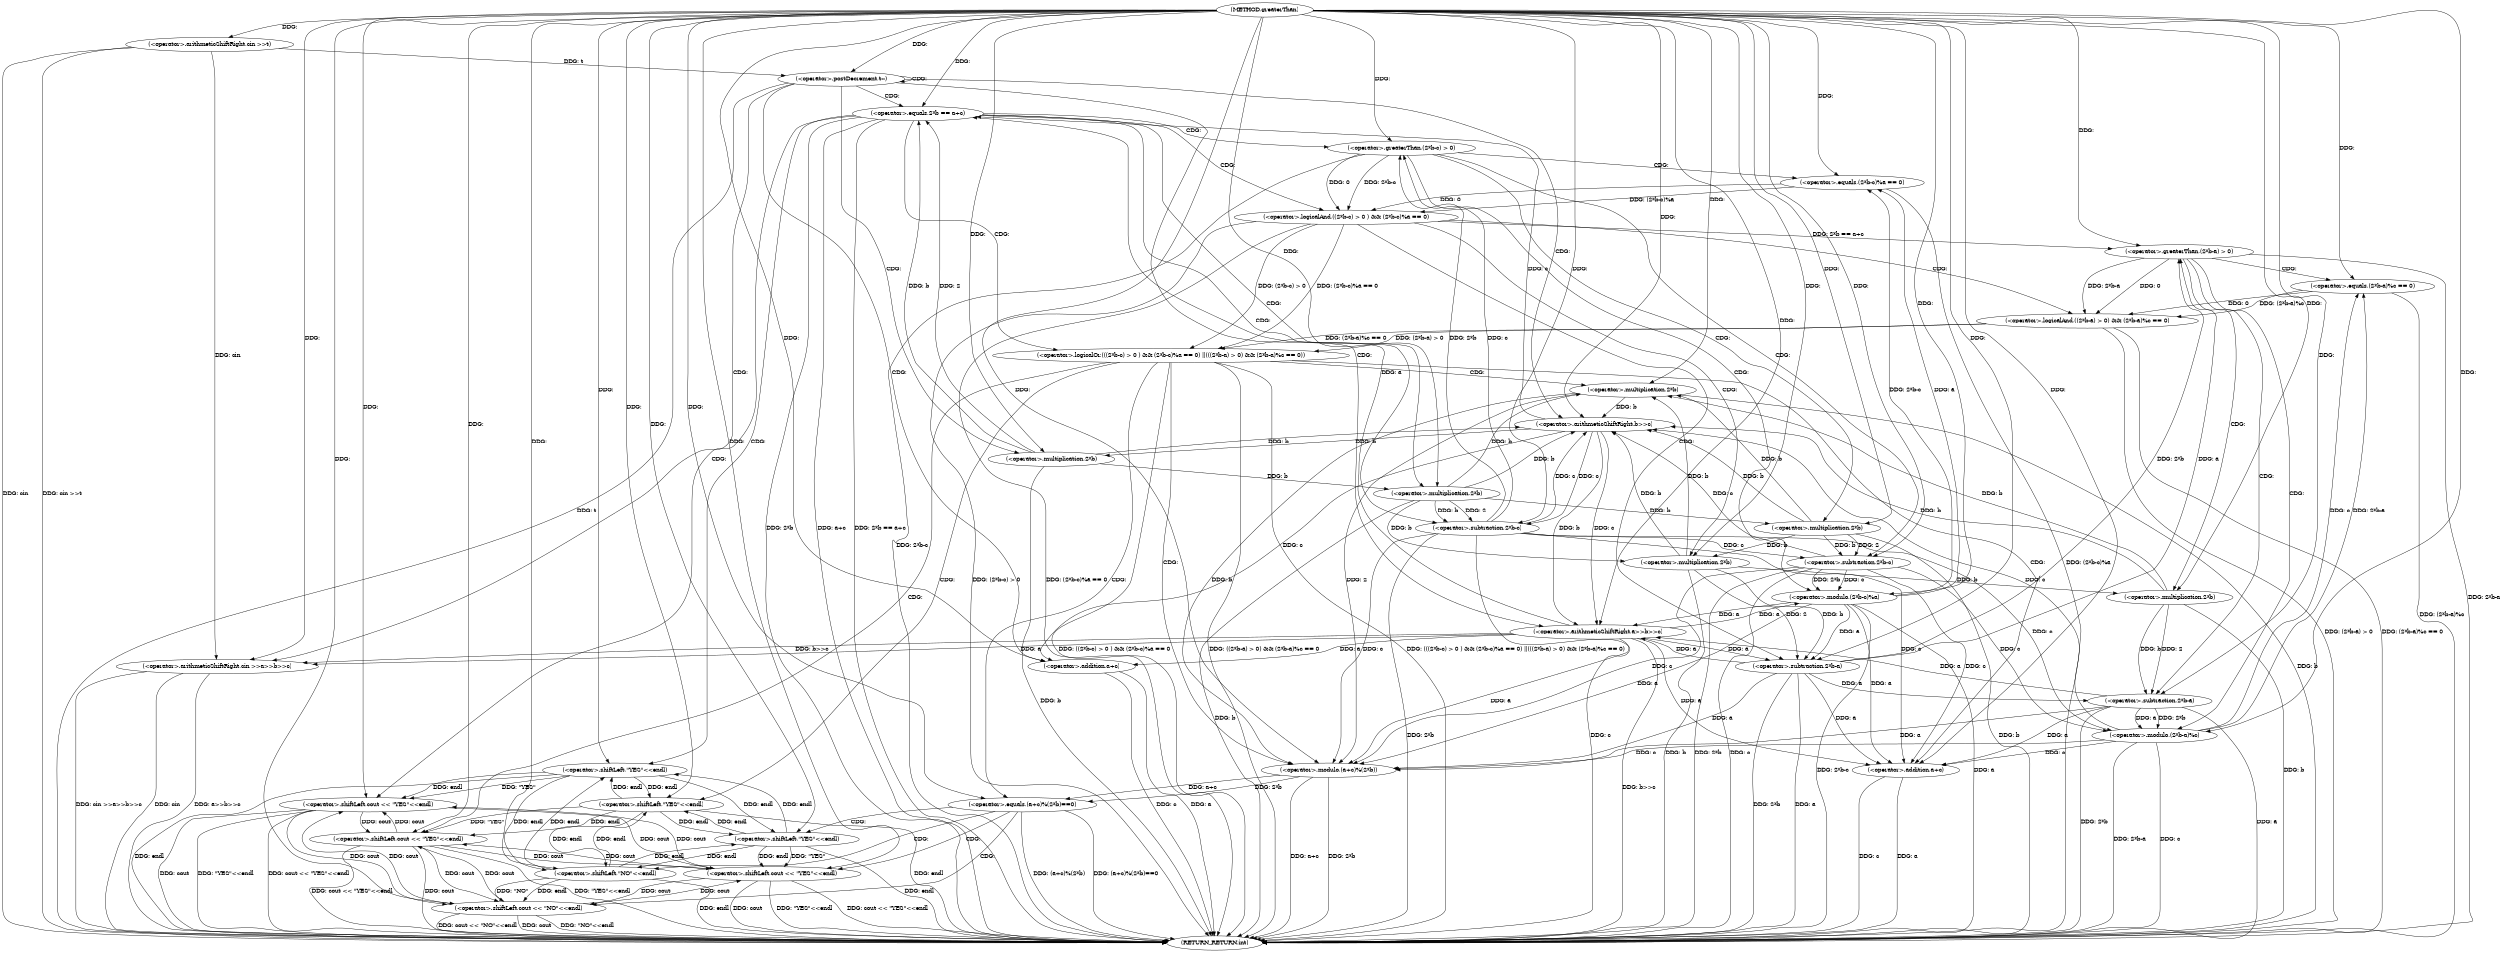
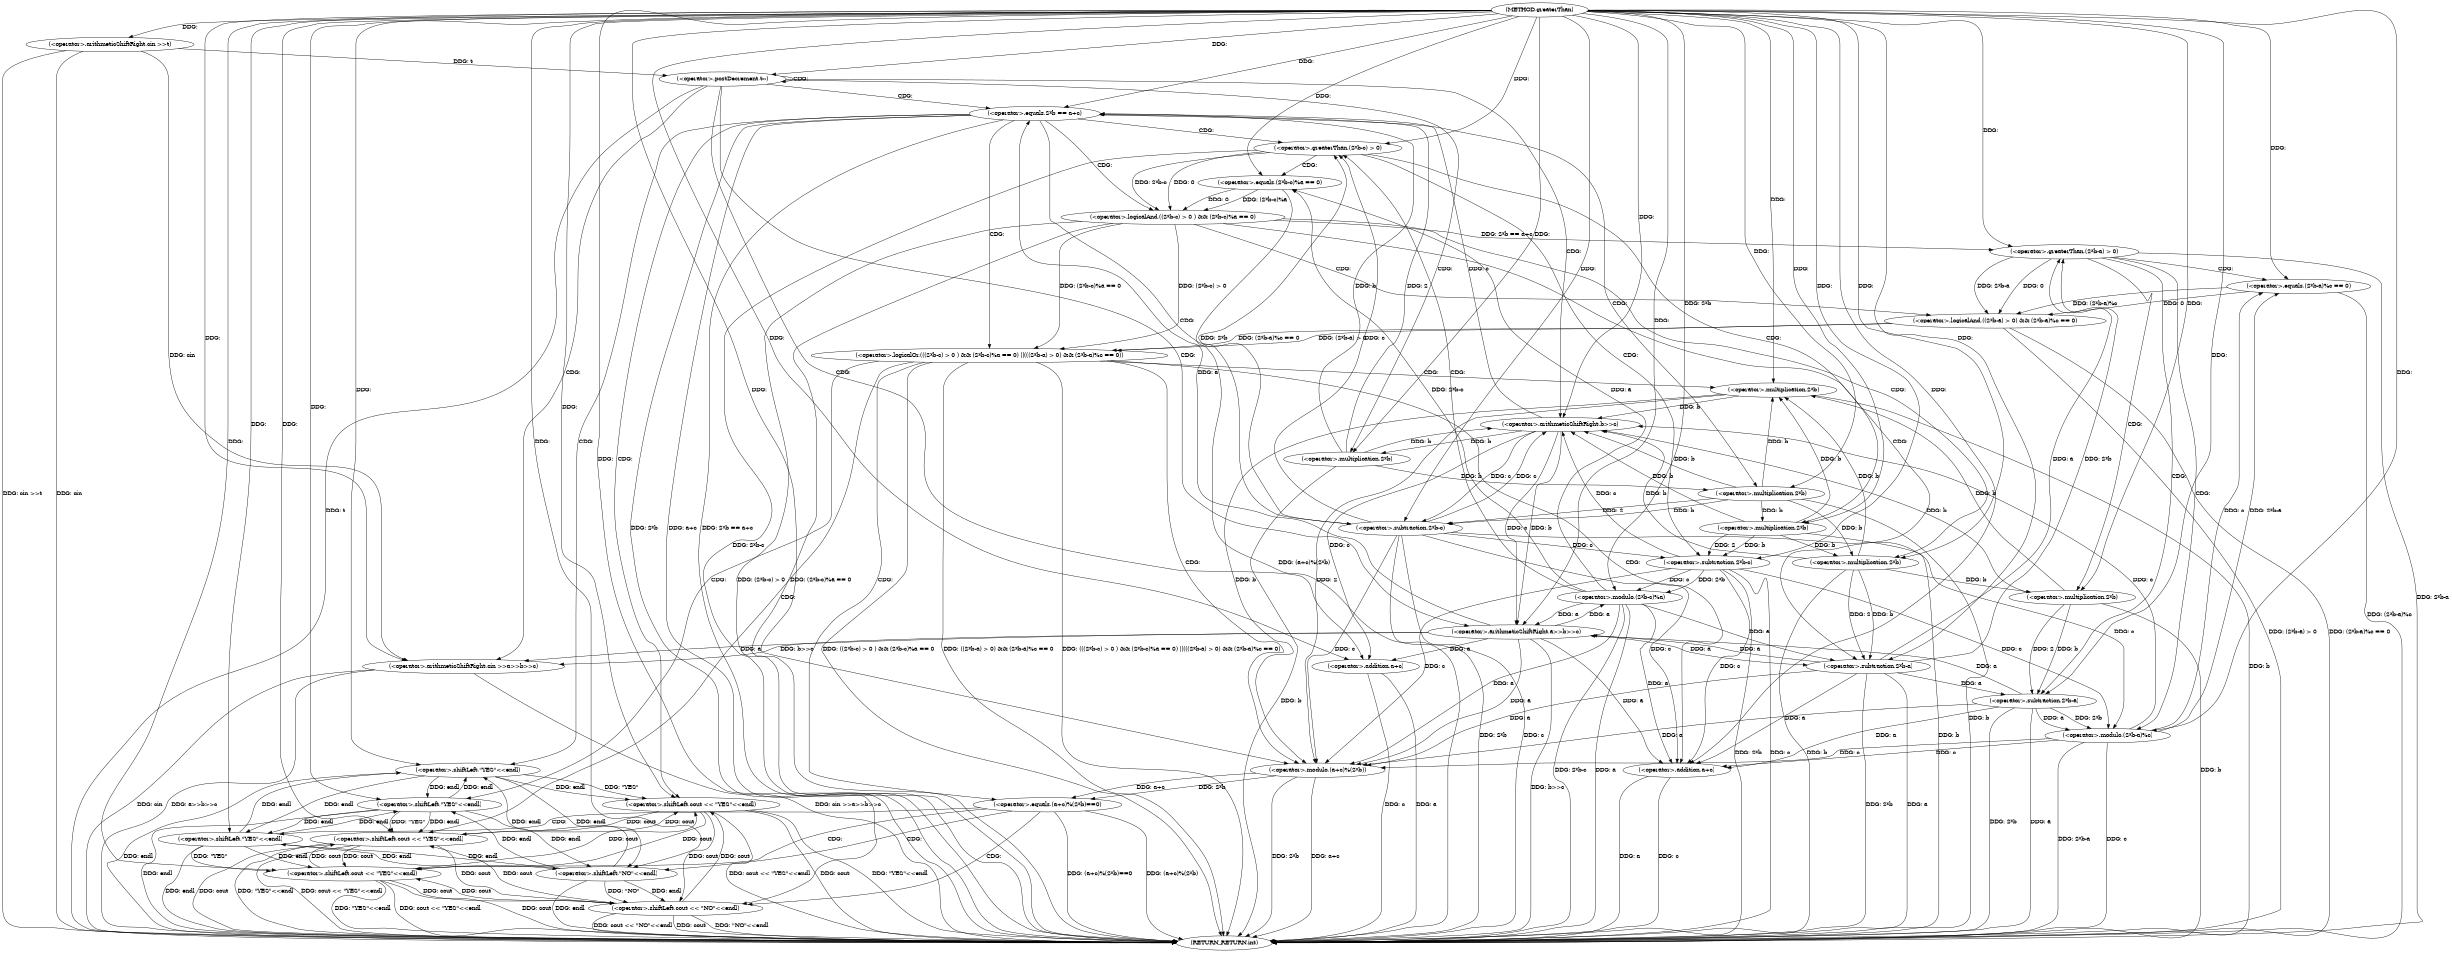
edge "(METHOD,greaterThan)" -> "(<operator>.equals,(a+c)%(2*b)==0)": removed, label "DDG:"
edge "(METHOD,greaterThan)" -> "(<operator>.modulo,(2*b-c)%a)": label "DDG: " -> "DDG: 2*b"
edge "(<operator>.greaterThan,(2*b-c) > 0)" -> "(<operator>.modulo,(2*b-c)%a)": reversed
edge "(<operator>.equals,(2*b-c)%a == 0)" -> "(RETURN_RETURN,int)": label "DDG: (2*b-c)%a" -> "DDG: (a+c)%(2*b)"
